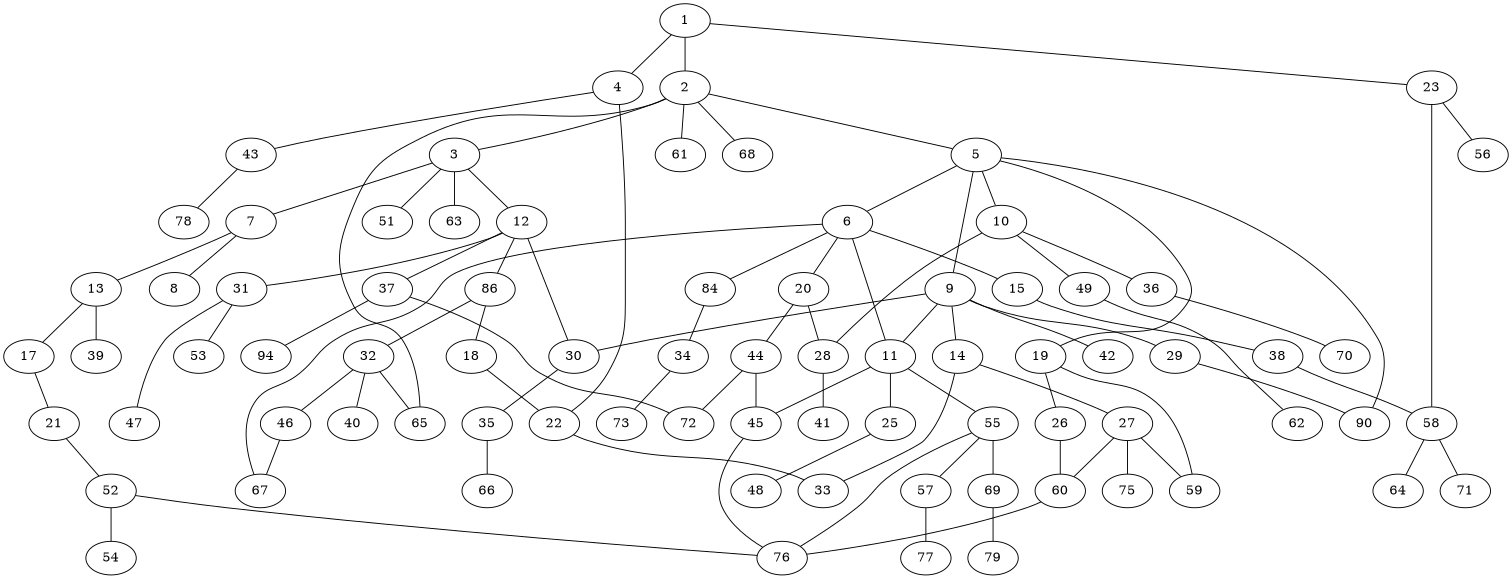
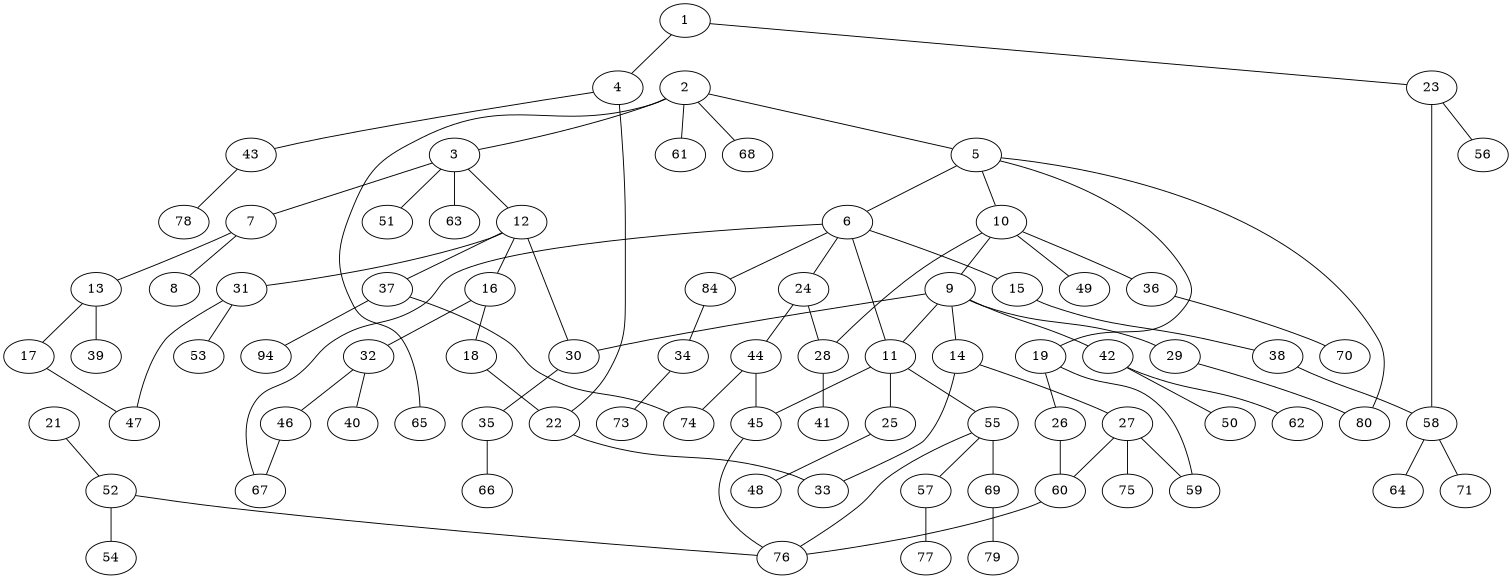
edge "1" -- "2": removed
edge "5" -- "9": now "10" -- "9"
node "86": label "86" -> "16"
node "20": label "20" -> "24"
edge "49" -- "62": now "42" -- "62"
edge "17" -- "21": now "17" -- "47"
edge "32" -- "65": removed
node "72": label "72" -> "74"
node "50": added
node "90": label "90" -> "80"
